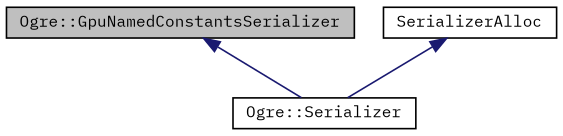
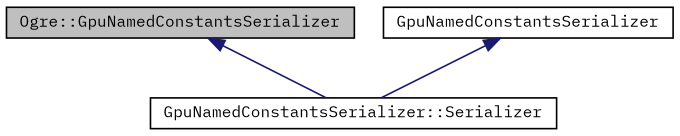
node "SerializerAlloc": label "SerializerAlloc" -> "GpuNamedConstantsSerializer"
node "Ogre::Serializer": label "Ogre::Serializer" -> "GpuNamedConstantsSerializer::Serializer"
